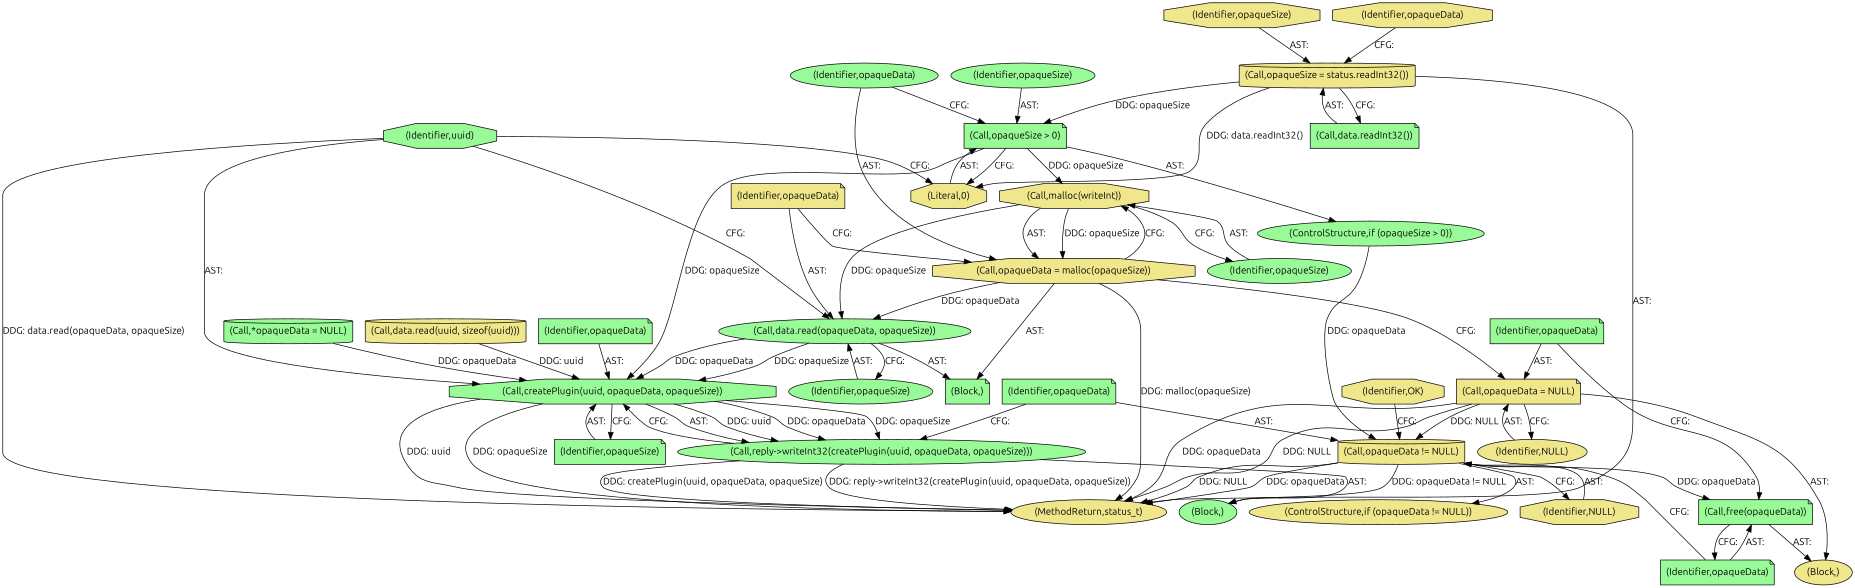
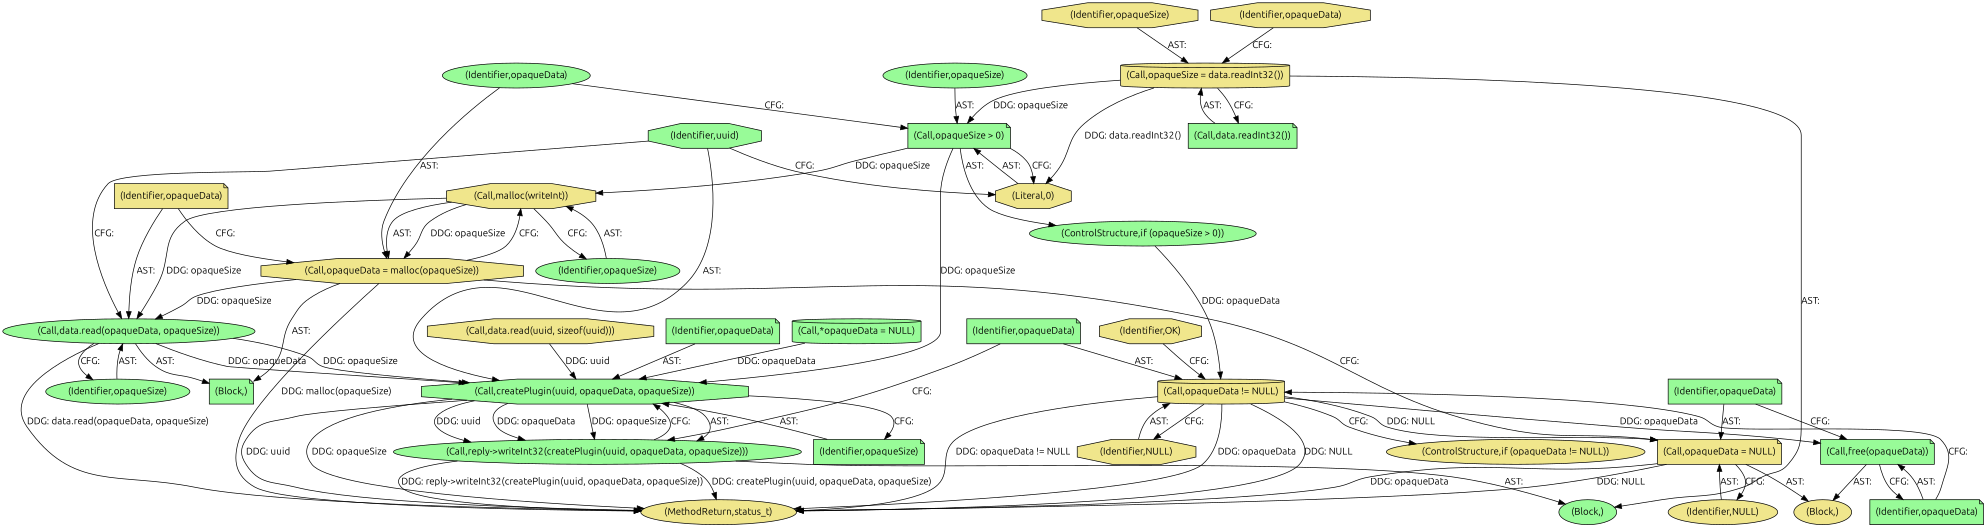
node "(Call,opaqueSize = status.readInt32())": label "(Call,opaqueSize = status.readInt32())" -> "(Call,opaqueSize = data.readInt32())"
edge "(Call,opaqueData = malloc(opaqueSize))" -> "(Call,data.read(opaqueData, opaqueSize))": label "DDG: opaqueData" -> "DDG: opaqueSize"
node "(Call,data.read(uuid, sizeof(uuid)))": shape cylinder -> octagon
edge "(Call,opaqueData = NULL)" -> "(Call,opaqueData != NULL)": reversed
edge "(Call,opaqueData != NULL)" -> "(ControlStructure,if (opaqueData != NULL))": label "AST: " -> "CFG: "
edge "(Identifier,uuid)" -> "(MethodReturn,status_t)": now "(Call,data.read(opaqueData, opaqueSize))" -> "(MethodReturn,status_t)"
